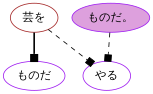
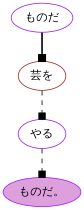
edge "芸を" -> "ものだ": reversed
edge "ものだ。" -> "やる": reversed
